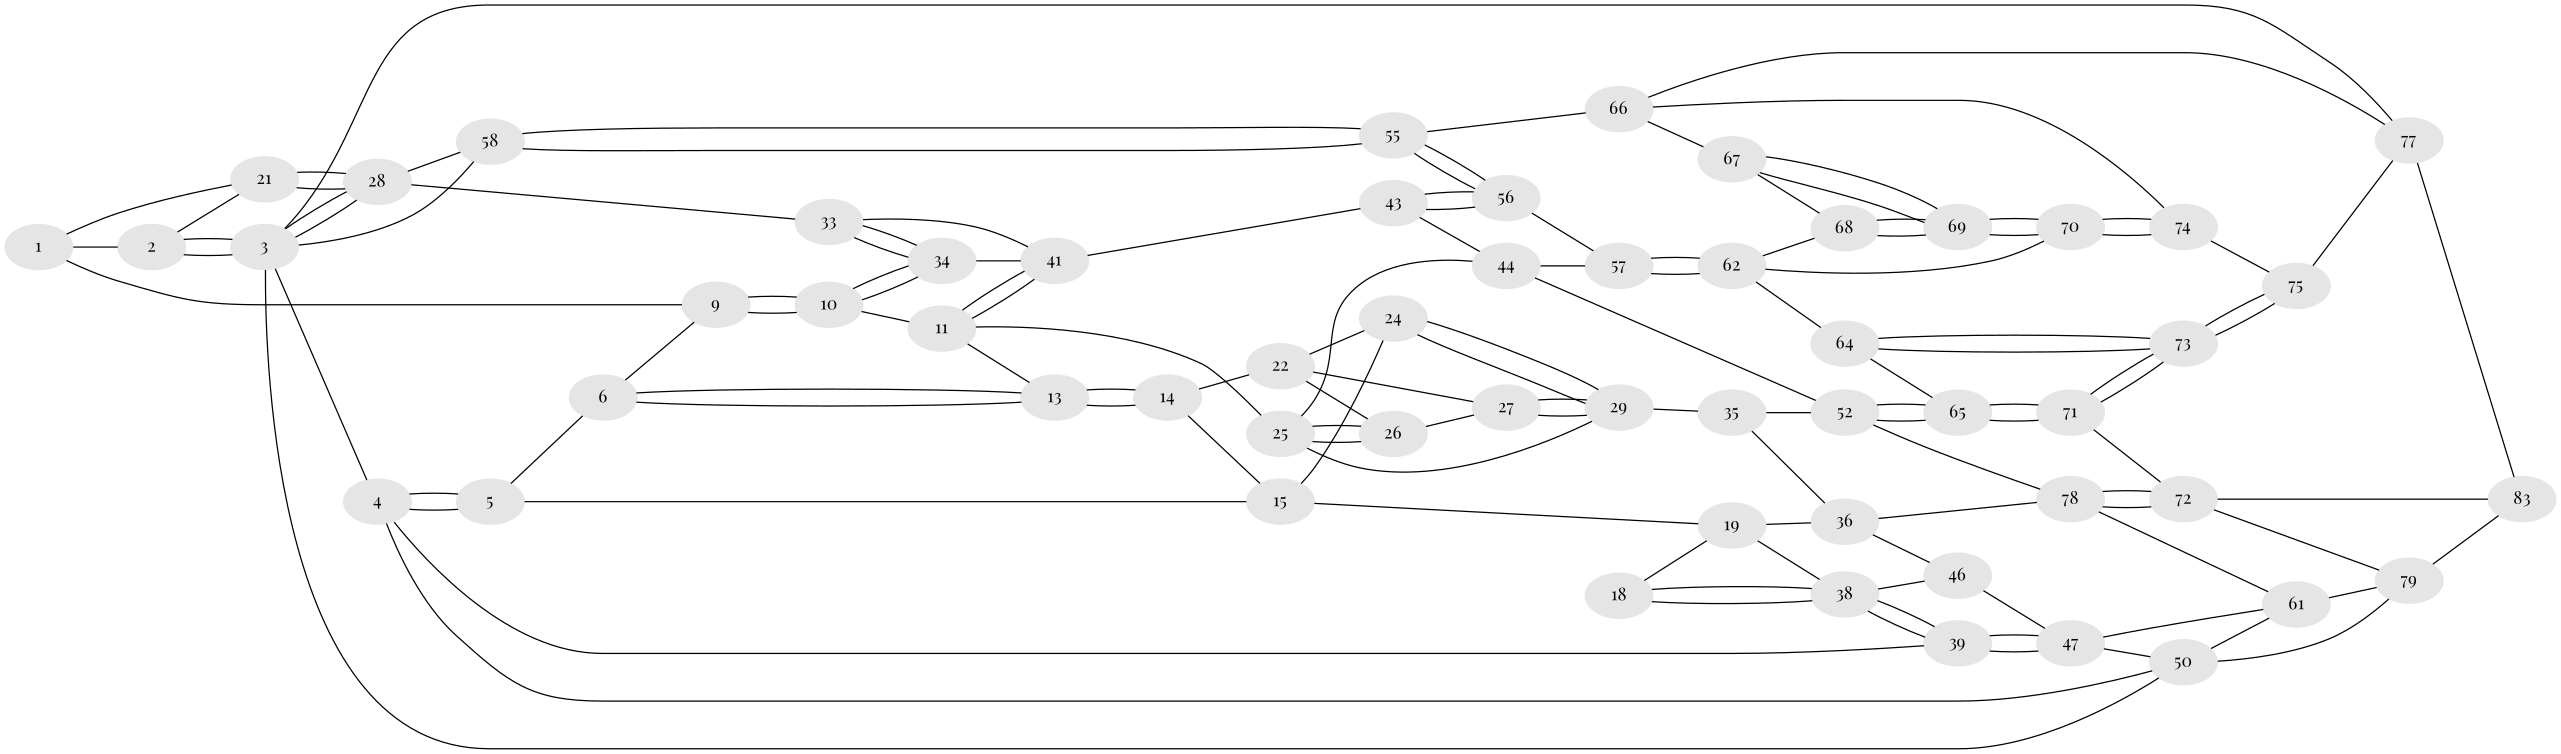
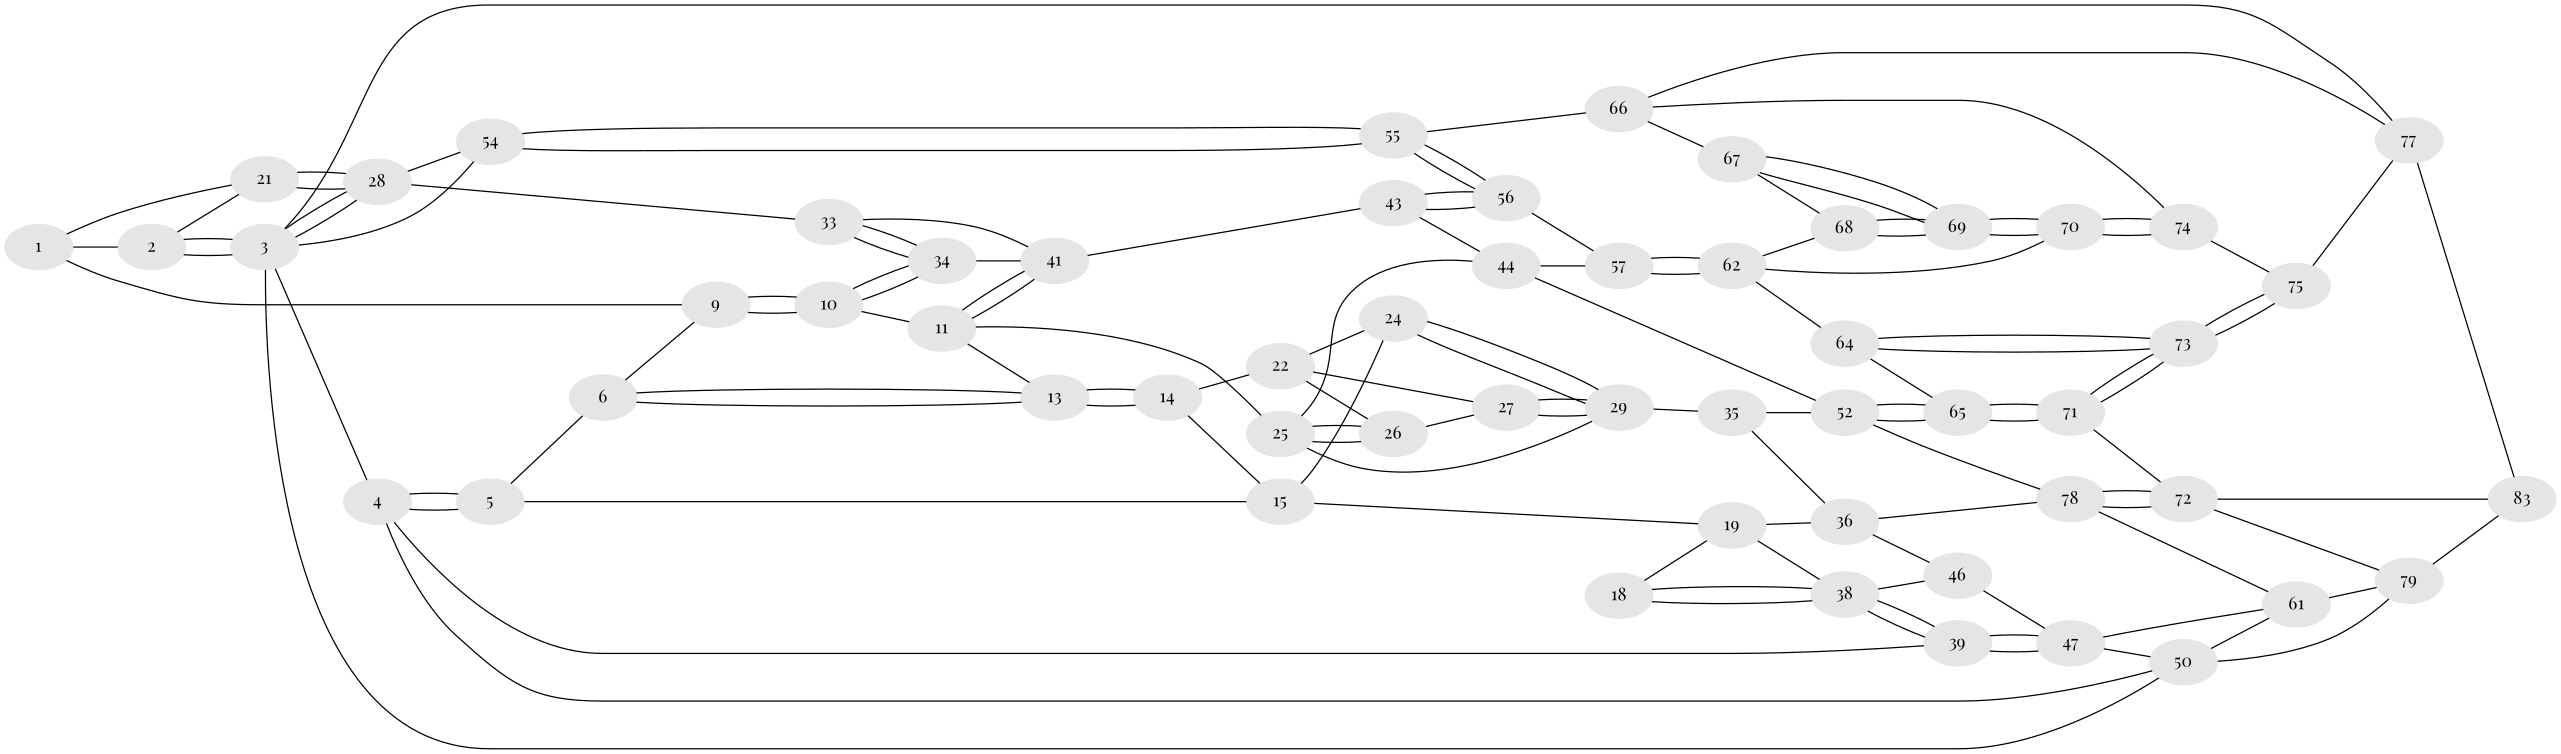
node "58": label "58" -> "54"
